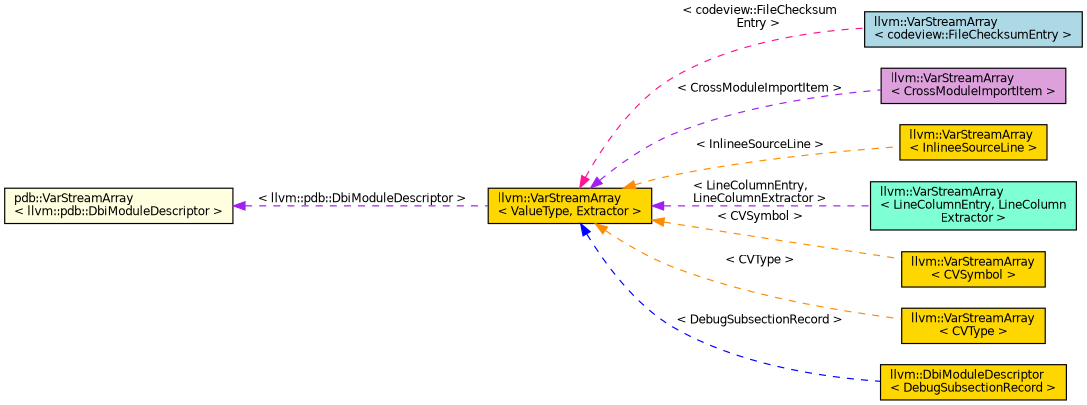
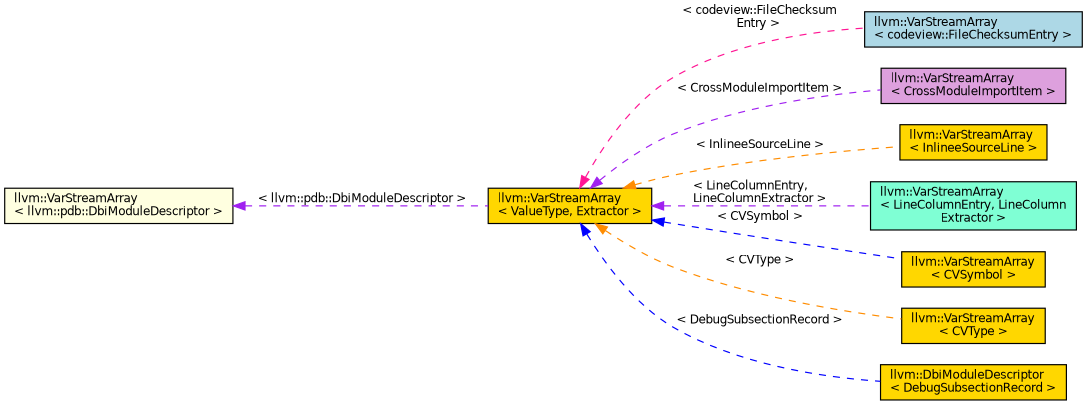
node "pdb::VarStreamArray < llvm::pdb::DbiModuleDescriptor >": label "pdb::VarStreamArray < llvm::pdb::DbiModuleDescriptor >" -> "llvm::VarStreamArray < llvm::pdb::DbiModuleDescriptor >"
edge "llvm::VarStreamArray < CVSymbol >" -> "llvm::VarStreamArray < ValueType, Extractor >": color darkorange -> blue
